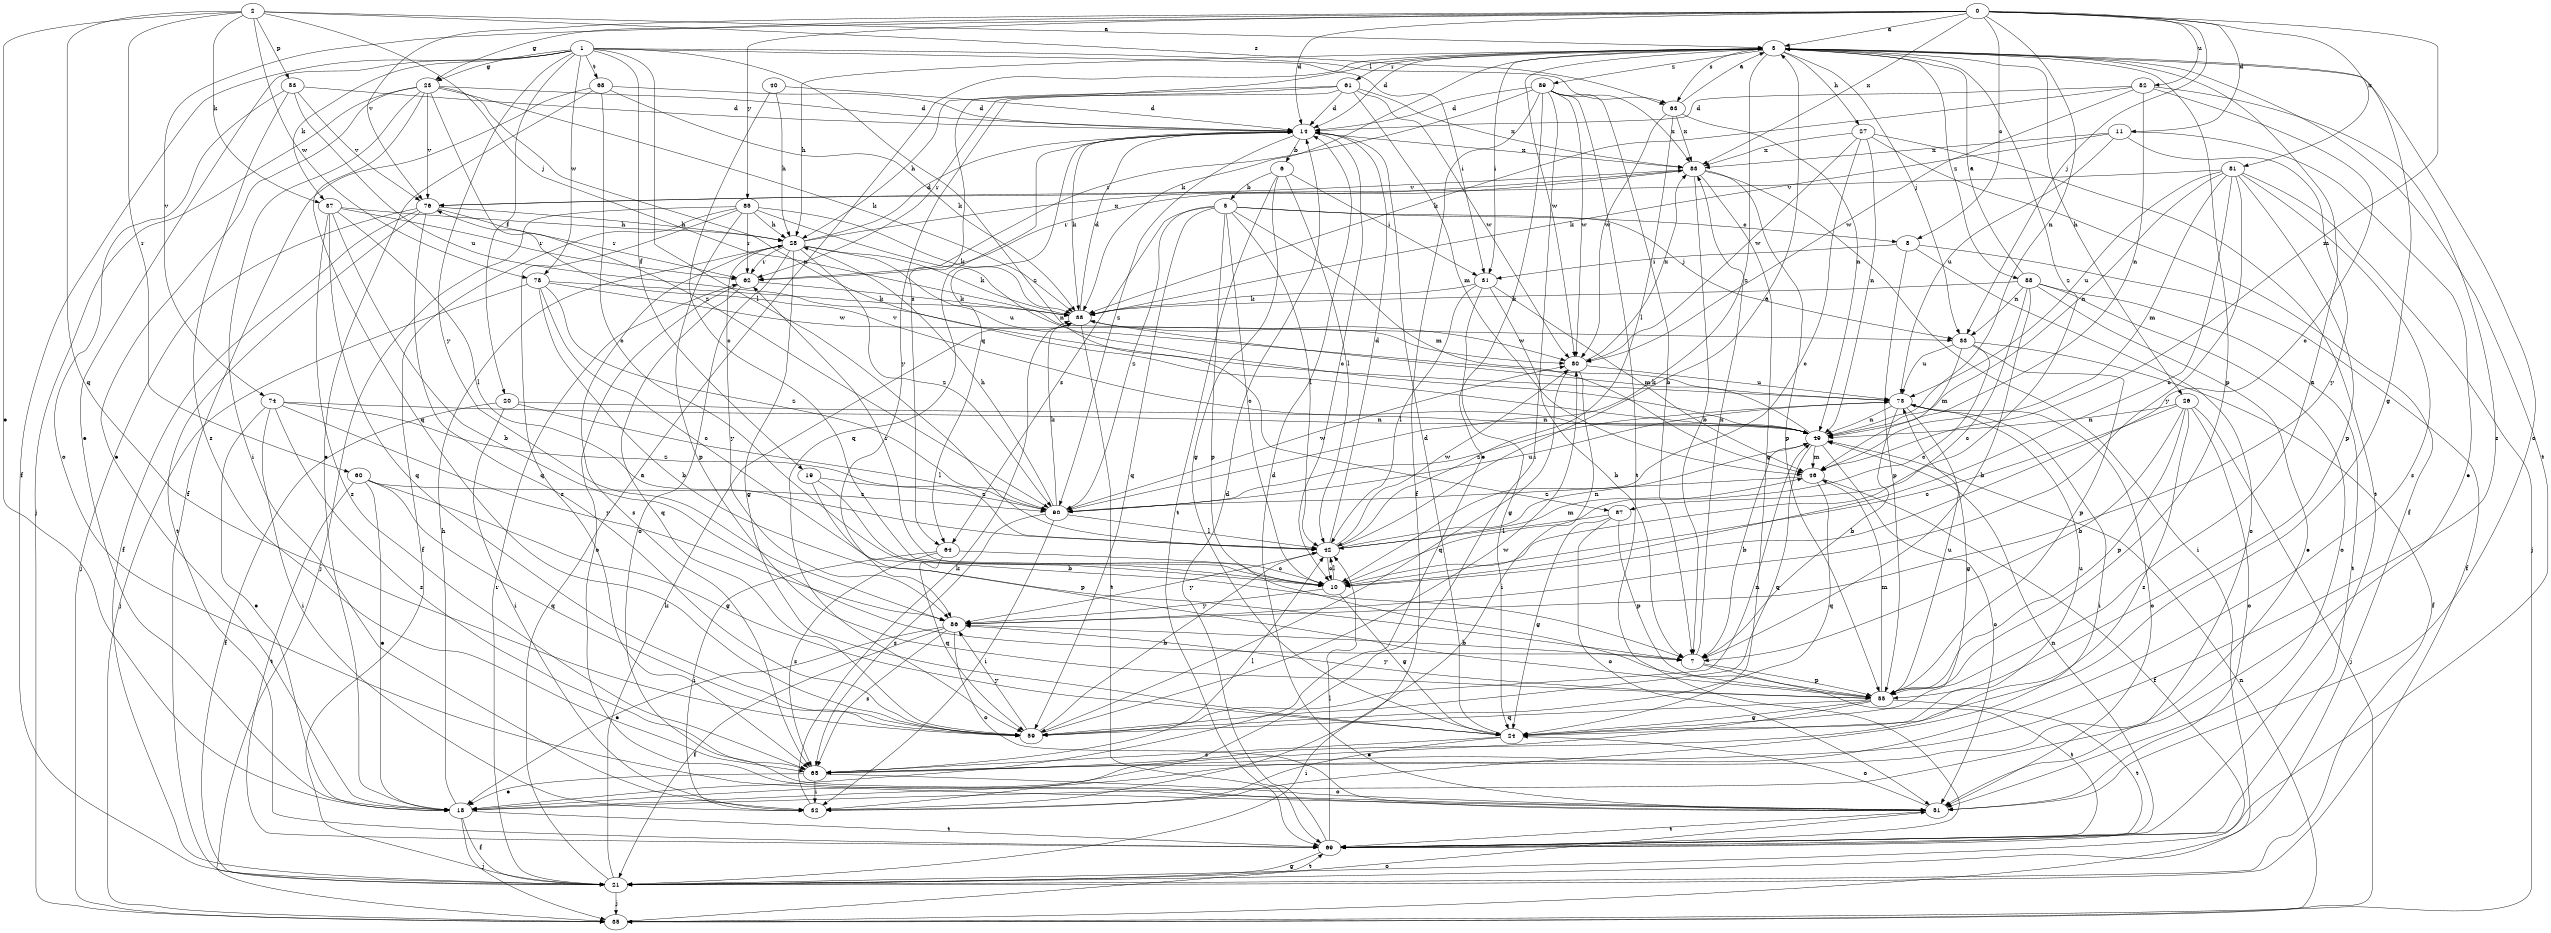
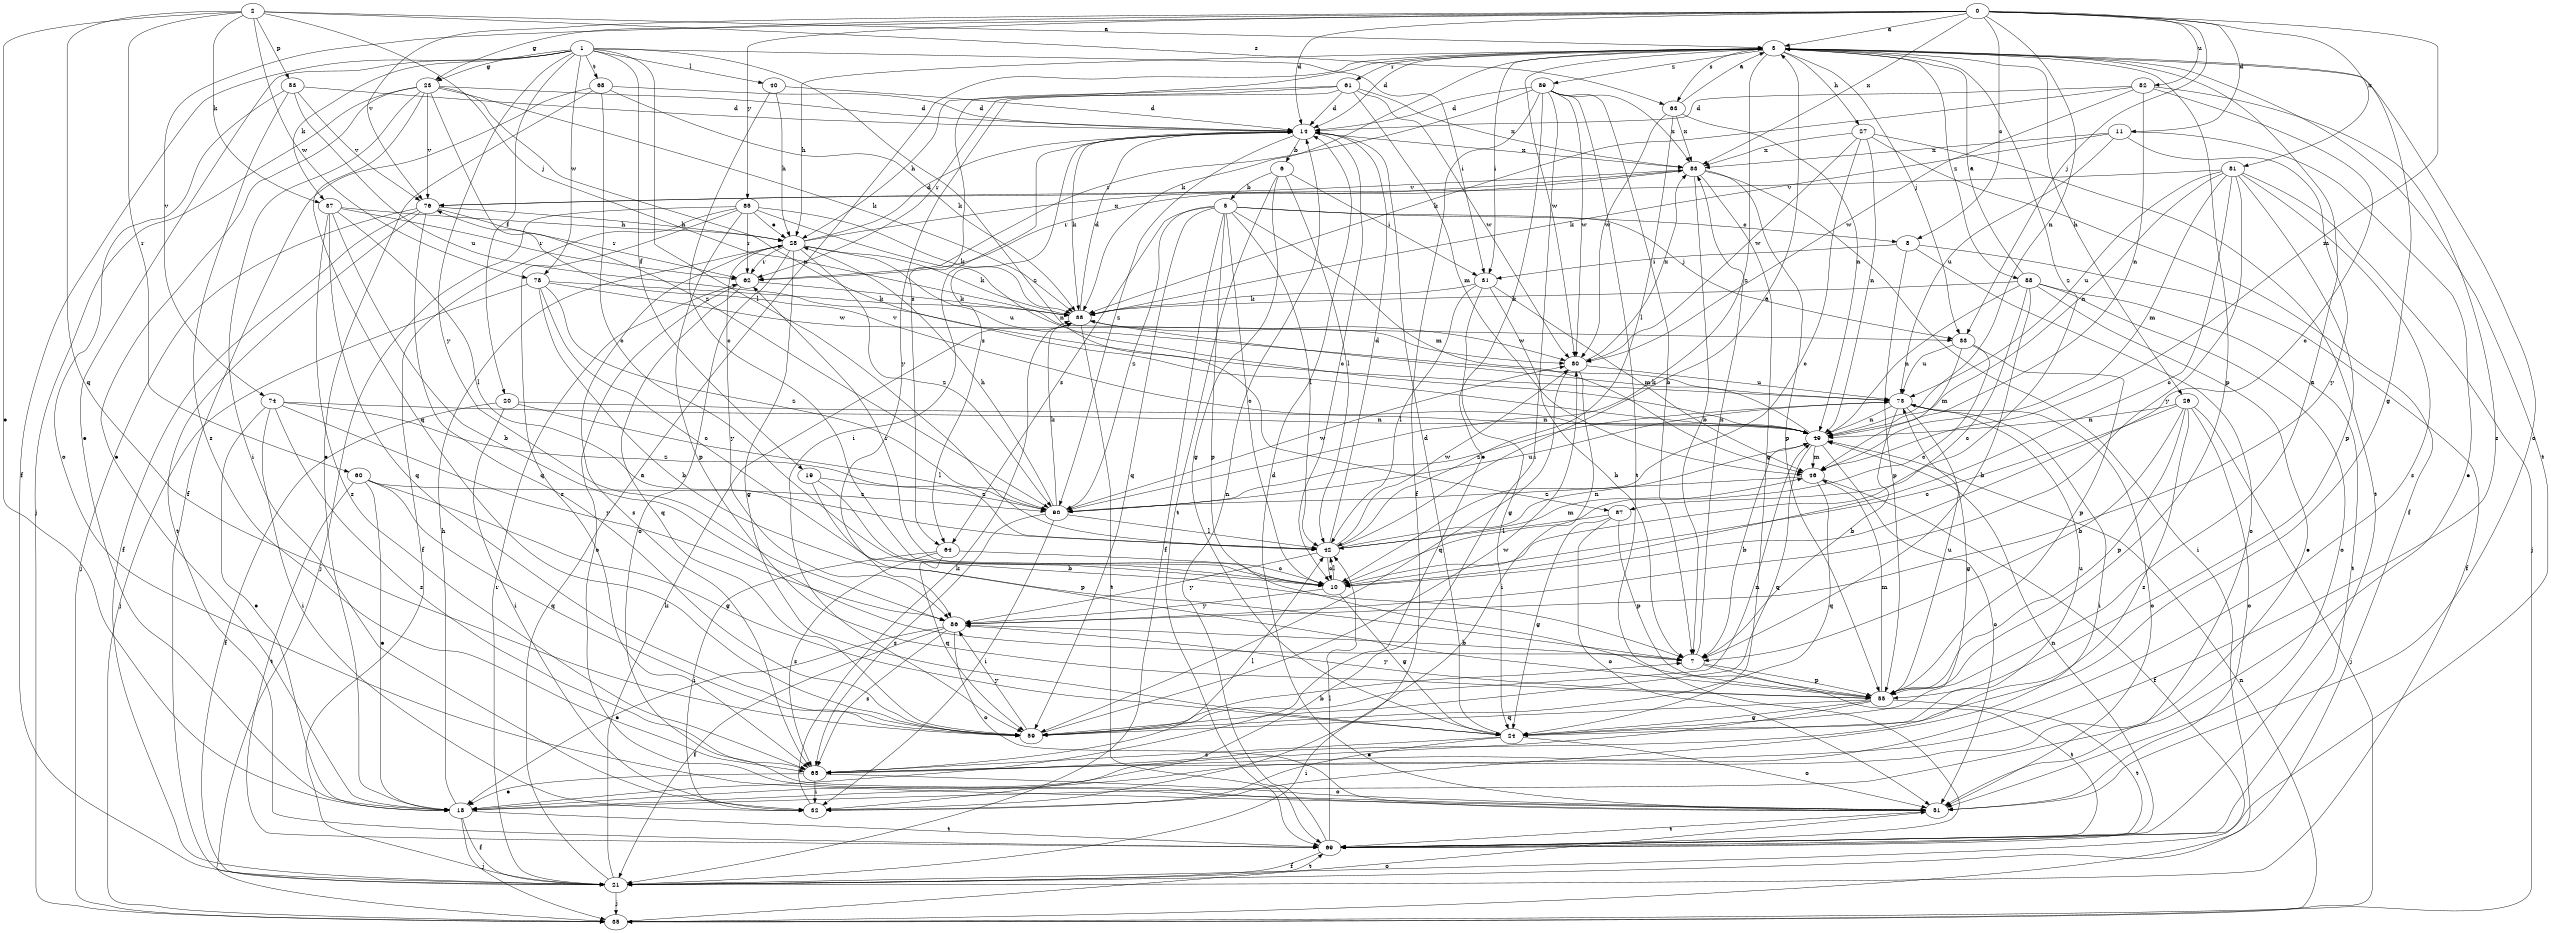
edge "1" -> "63": now "1" -> "40"
edge "85" -> "28": label "h" -> "e"
edge "88" -> "33": now "88" -> "49"
edge "14" -> "64": label "q" -> "s"
edge "14" -> "59": label "q" -> "i"
edge "69" -> "14": label "d" -> "n"
edge "59" -> "42": now "59" -> "7"
edge "51" -> "24": reversed
edge "69" -> "21": label "g" -> "f"
edge "33" -> "21": now "5" -> "21"
